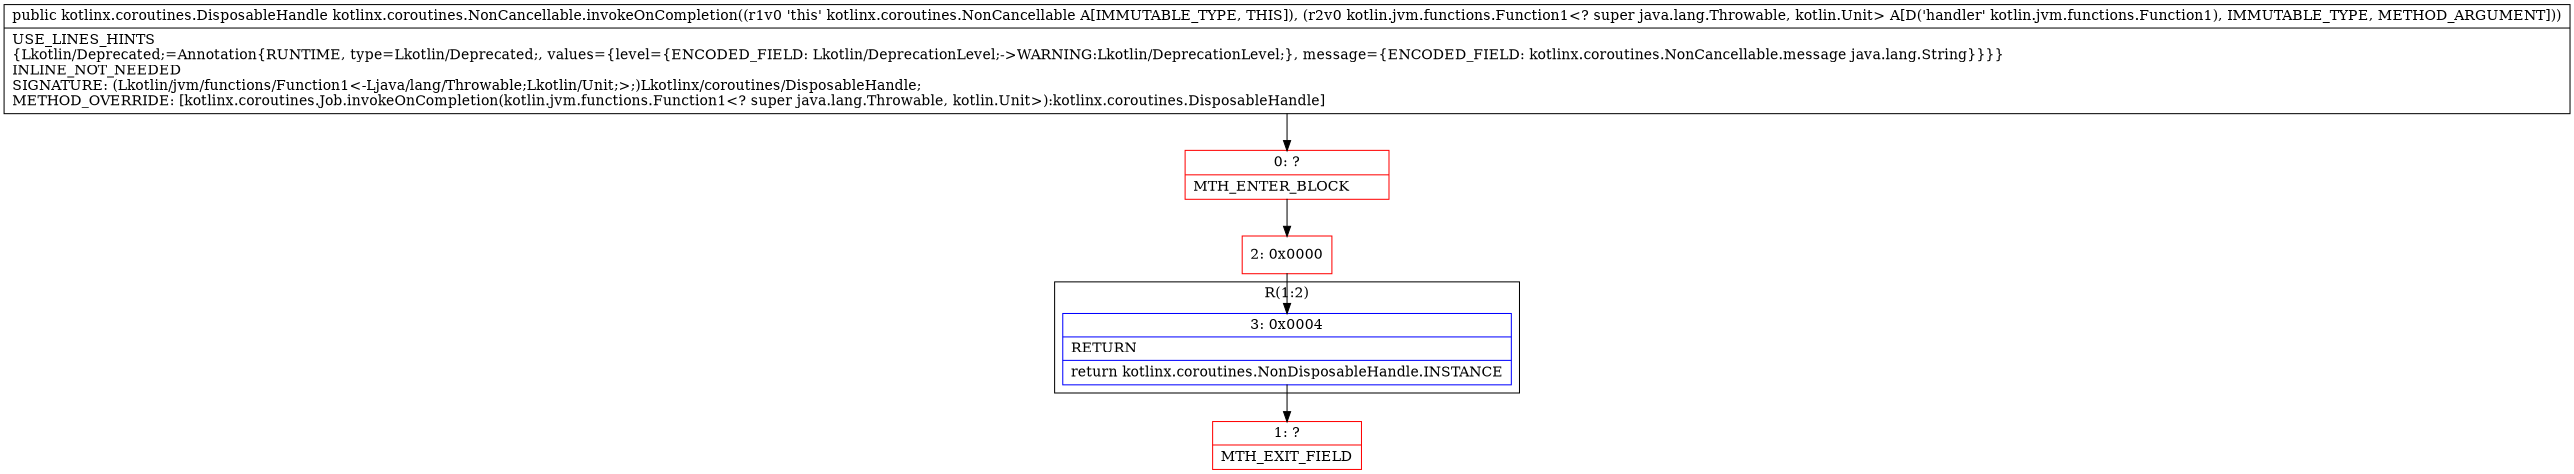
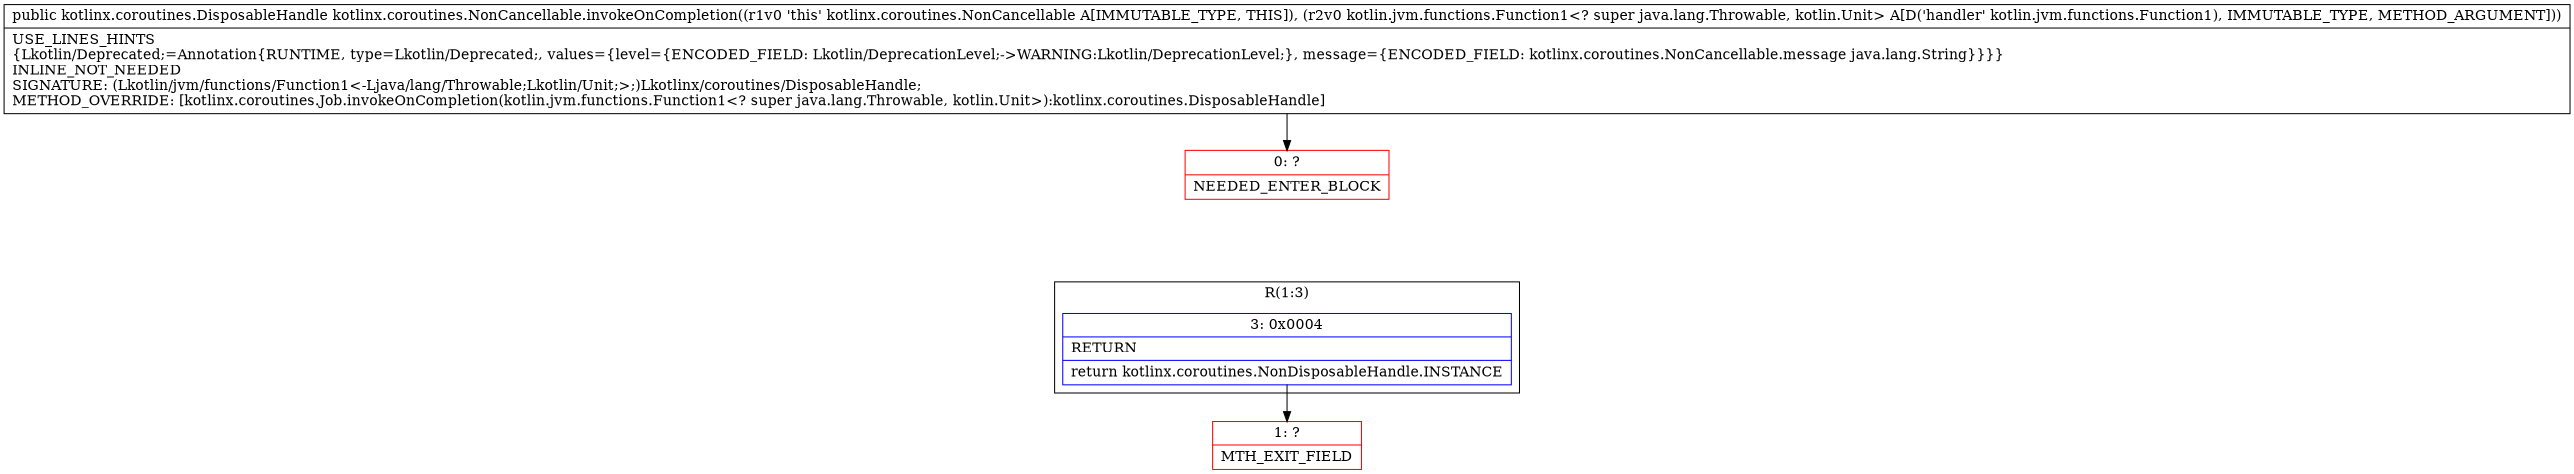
node "0: ?": text "MTH_ENTER_BLOCK" -> "NEEDED_ENTER_BLOCK"
node "2: 0x0000": removed
cluster "R(1:2)": label "R(1:2)" -> "R(1:3)"
